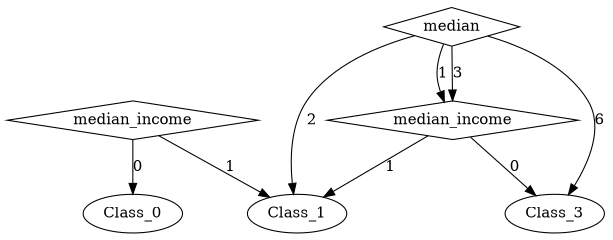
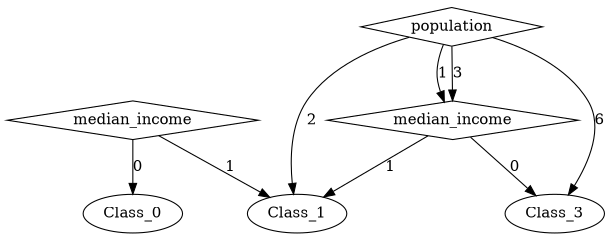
node "median": label "median" -> "population"
